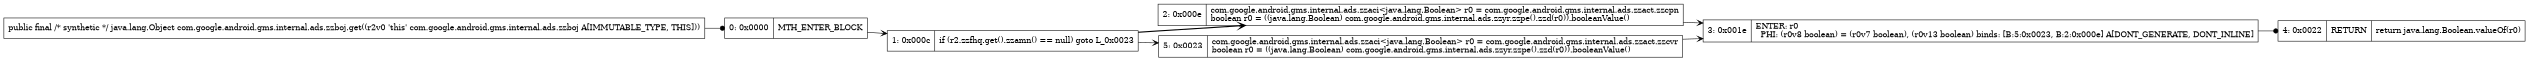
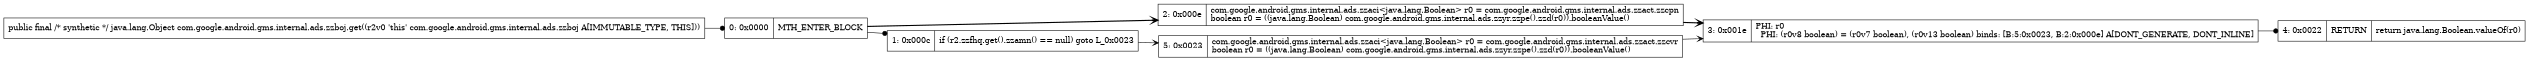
edge "2: 0x000e" -> "3: 0x001e": style solid -> bold
node "3: 0x001e": text "ENTER: r0" -> "PHI: r0"
edge "1: 0x000c" -> "2: 0x000e": now "0: 0x0000" -> "2: 0x000e"
edge "0: 0x0000" -> "1: 0x000c": arrowhead vee -> dot
